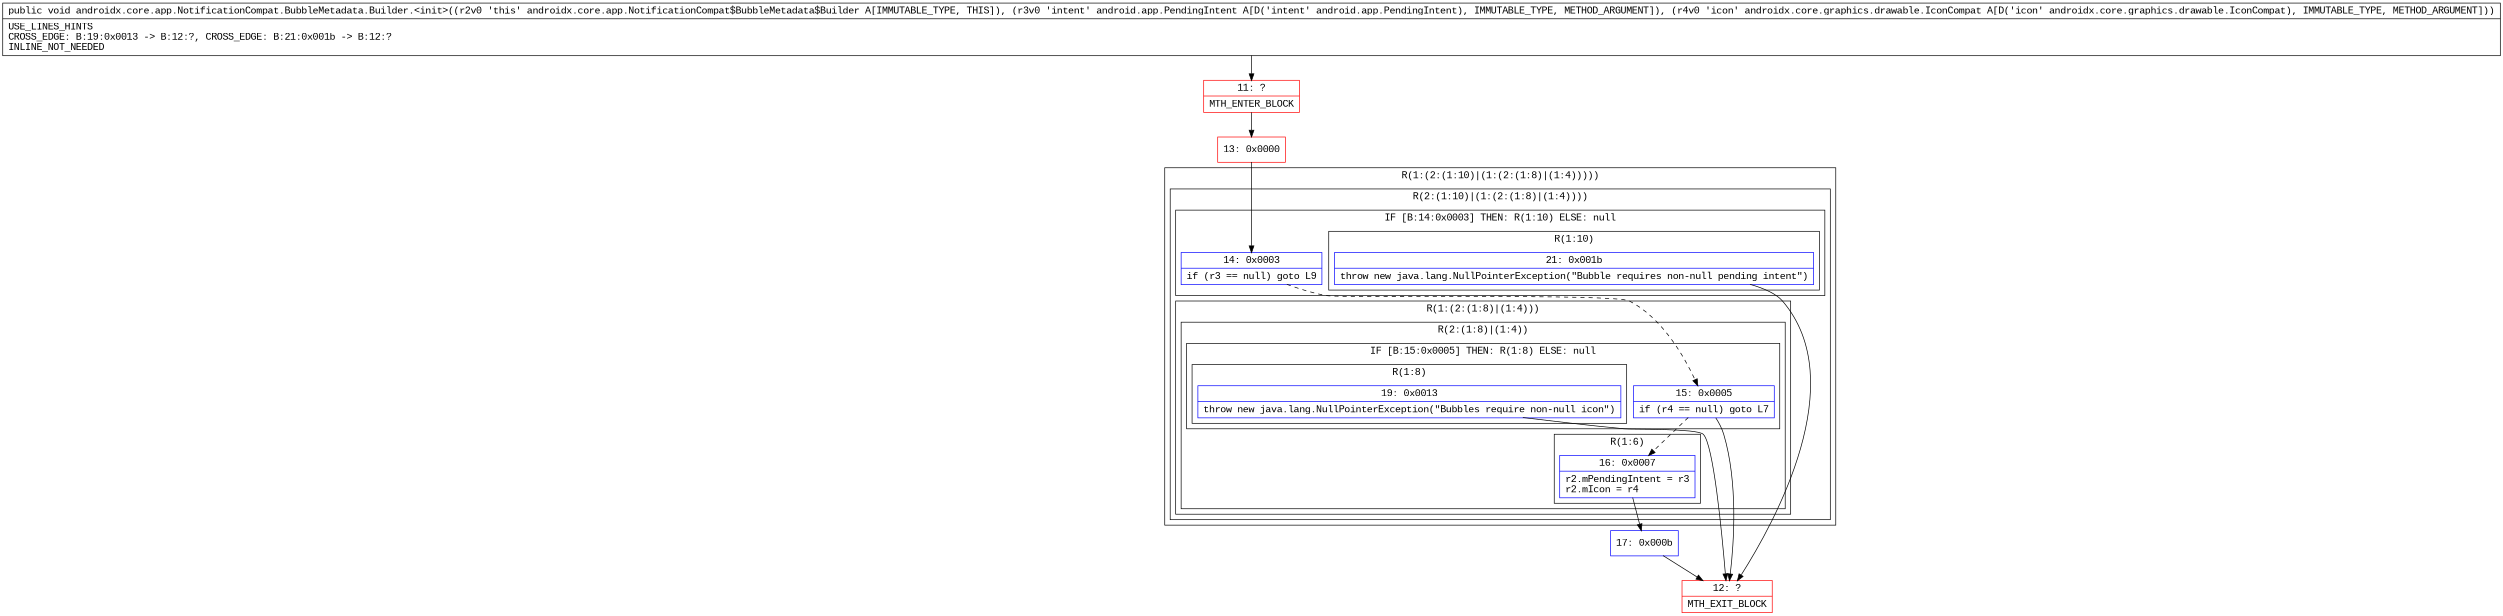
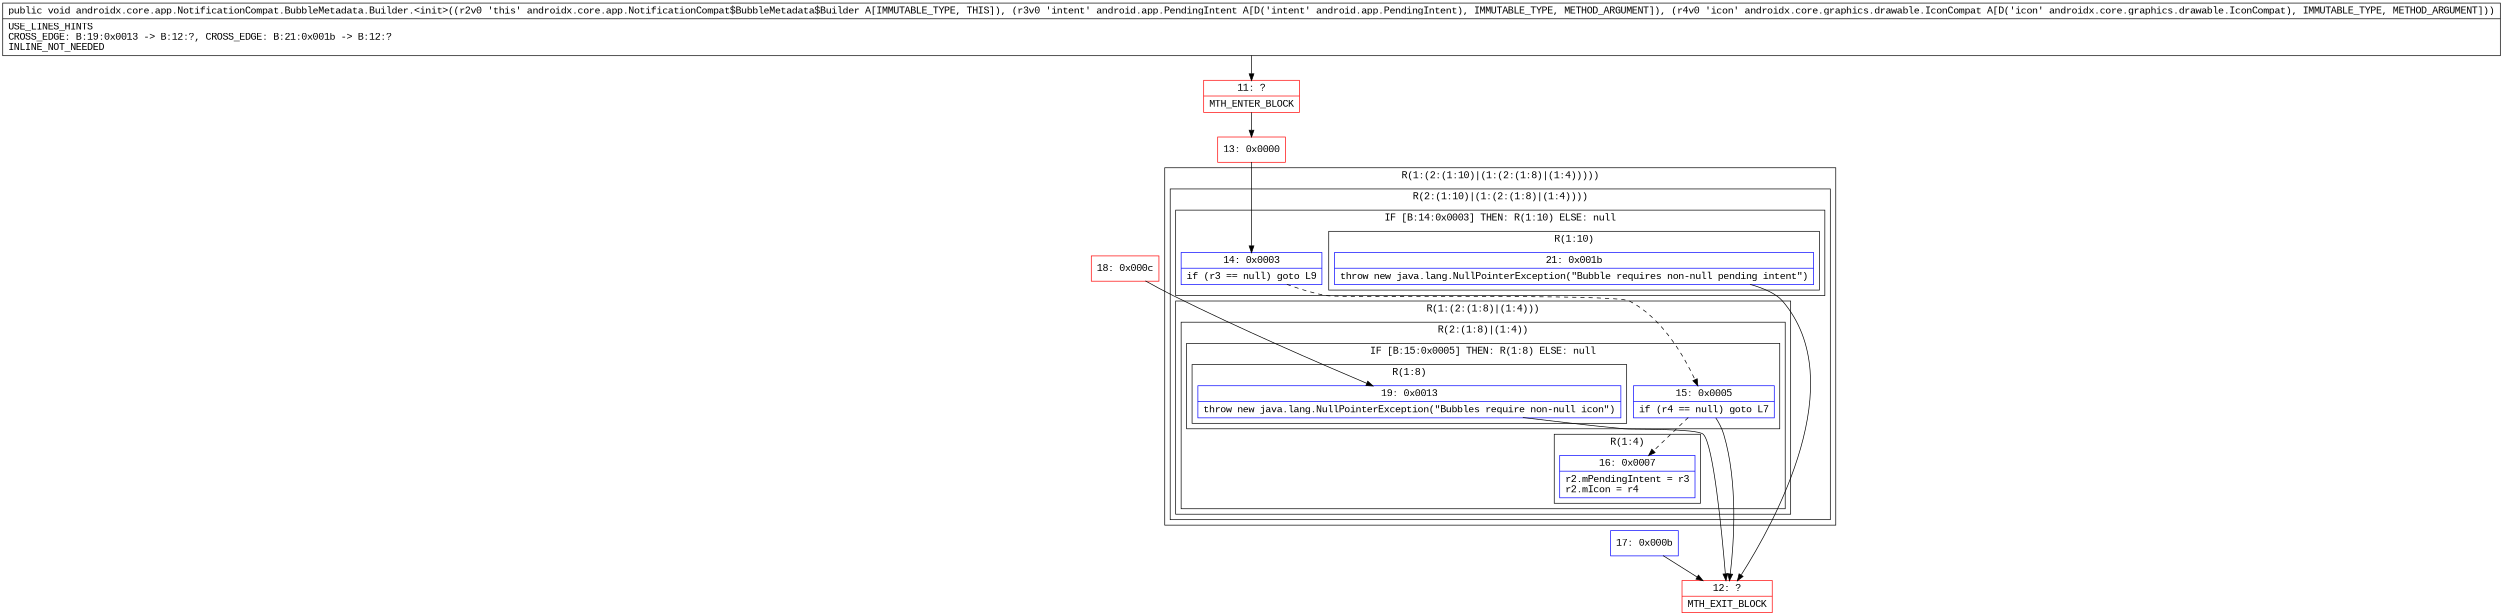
node "18: 0x000c": added
cluster "R(1:6)": label "R(1:6)" -> "R(1:4)"
edge "16: 0x0007" -> "17: 0x000b": removed
